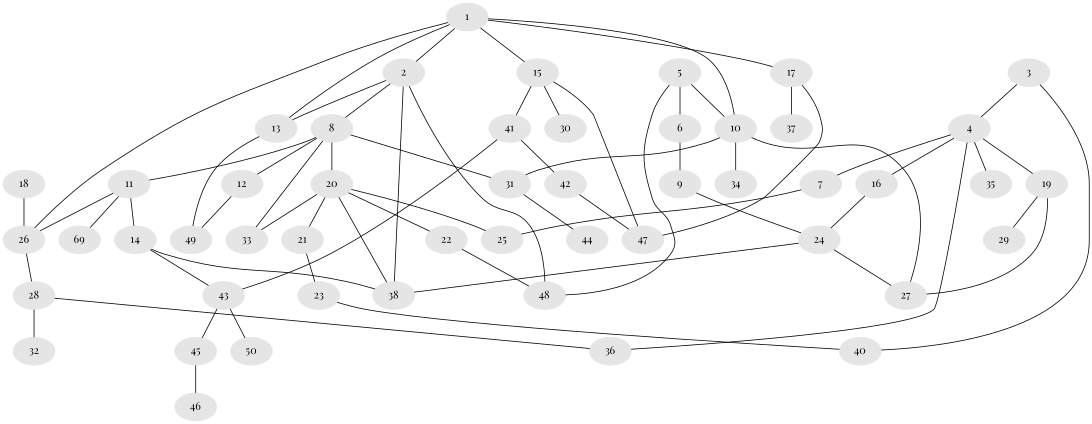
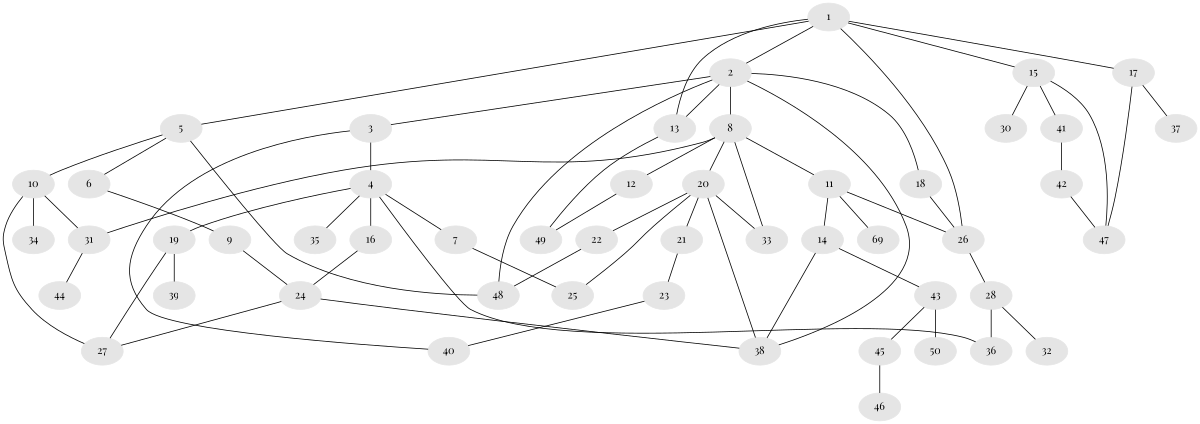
edge "1" -- "10": now "1" -- "5"
edge "2" -- "18": added
edge "2" -- "3": added
edge "41" -- "43": removed
node "29": label "29" -> "39"
